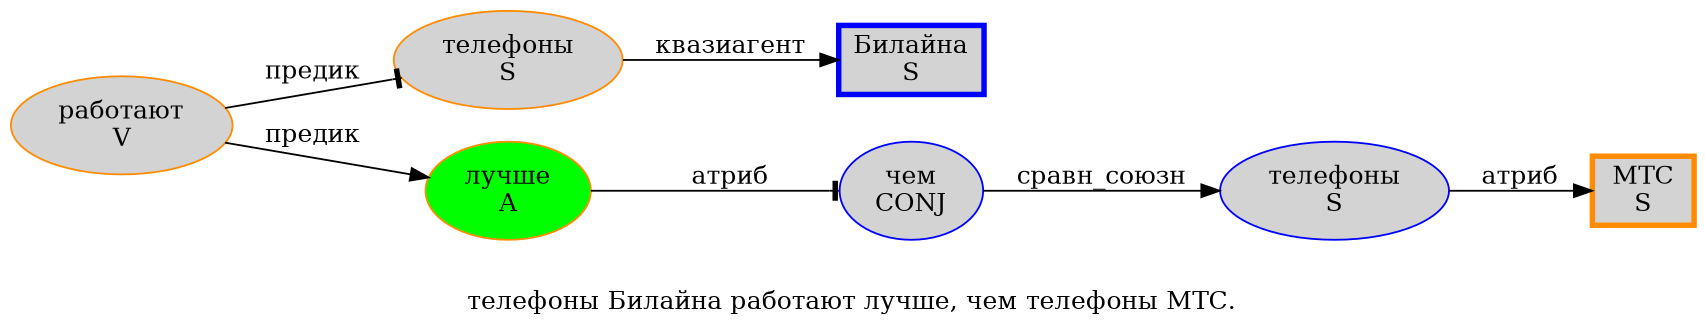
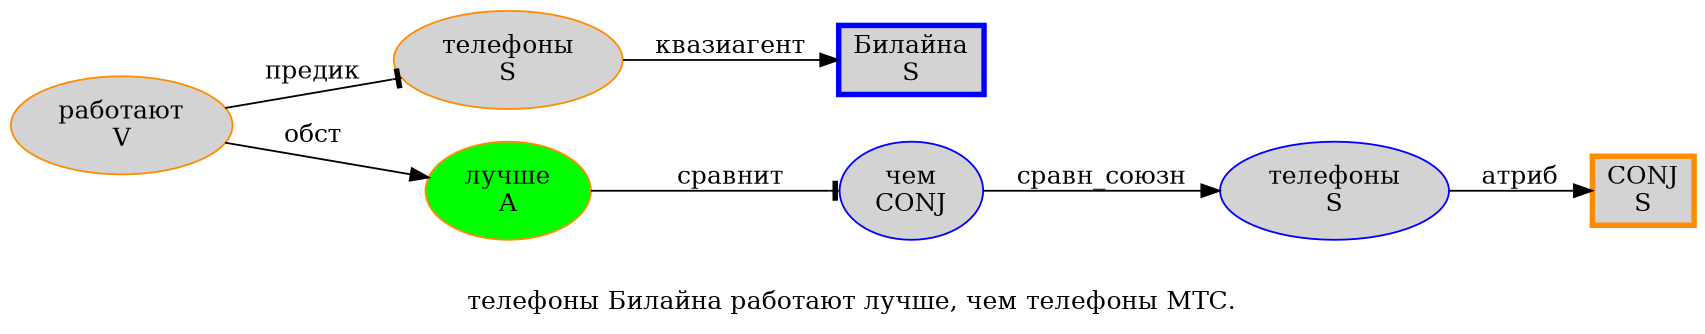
edge "работают V" -> "лучше A": label "предик" -> "обст"
edge "лучше A" -> "чем CONJ": label "атриб" -> "сравнит"
node "МТС S": label "МТС S" -> "CONJ S"
